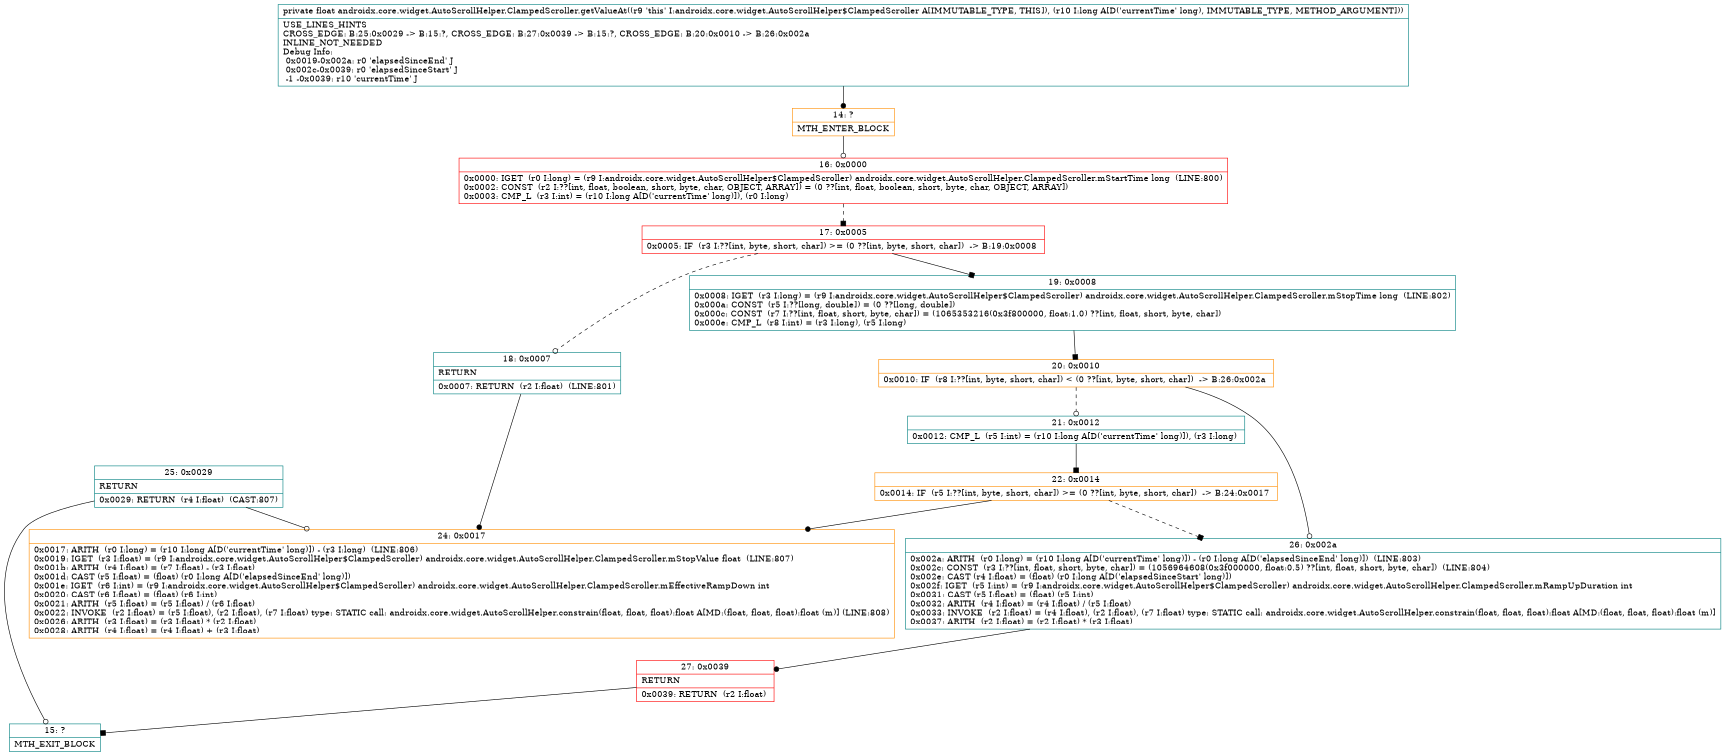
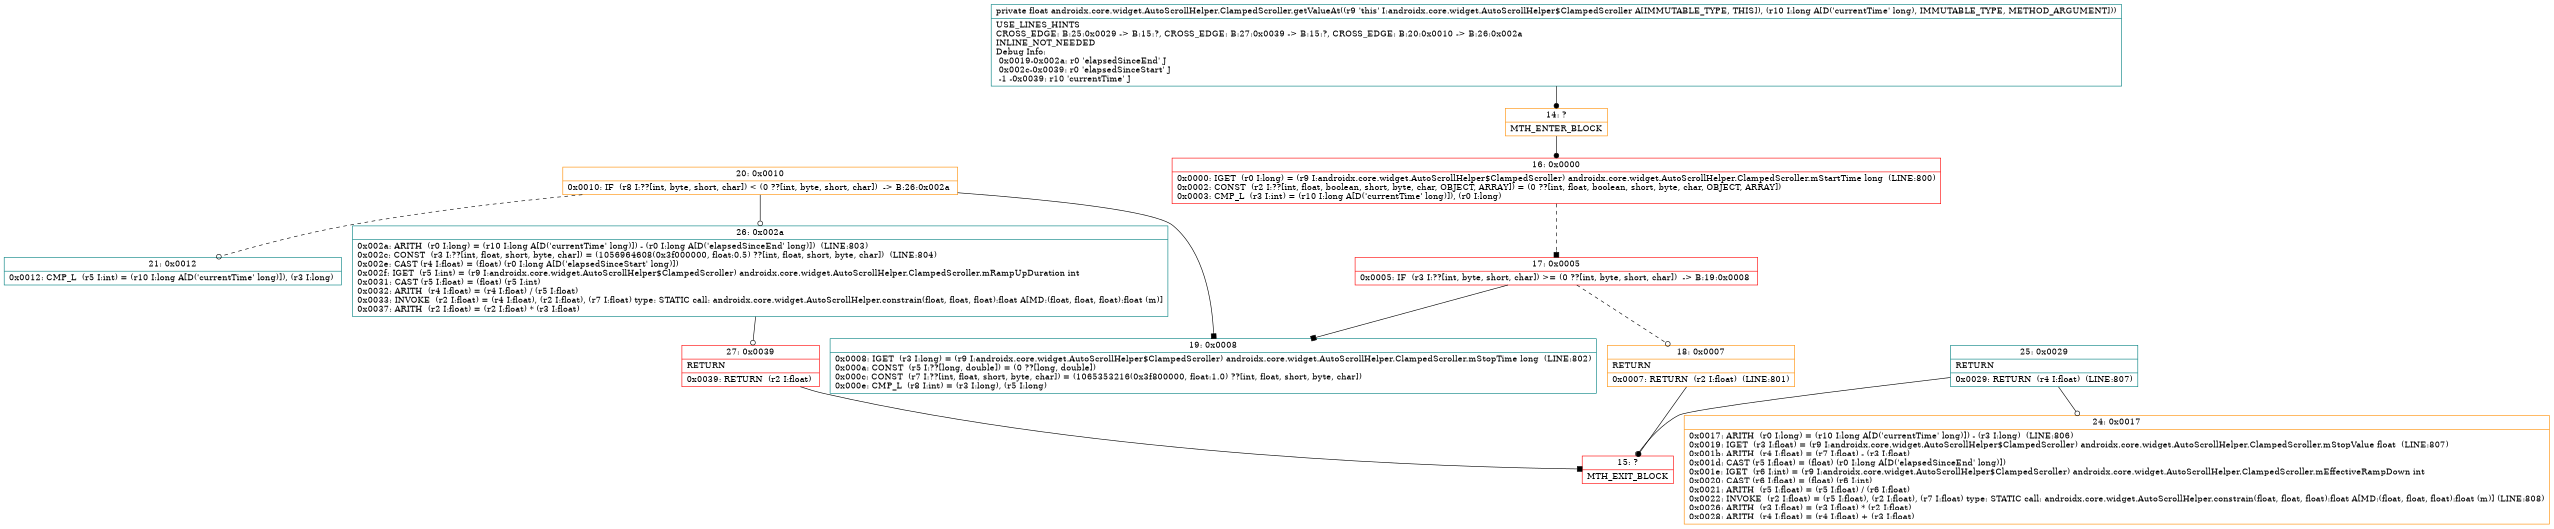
edge "14: ?" -> "16: 0x0000": arrowhead odot -> dot
edge "19: 0x0008" -> "20: 0x0010": reversed
node "18: 0x0007": color teal -> darkorange
edge "18: 0x0007" -> "24: 0x0017": now "18: 0x0007" -> "15: ?"
node "22: 0x0014": removed
node "25: 0x0029": text "0x0029: RETURN  (r4 I:float)  (CAST:807)" -> "0x0029: RETURN  (r4 I:float)  (LINE:807)"
edge "26: 0x002a" -> "27: 0x0039": arrowhead dot -> odot
node "15: ?": color teal -> red
